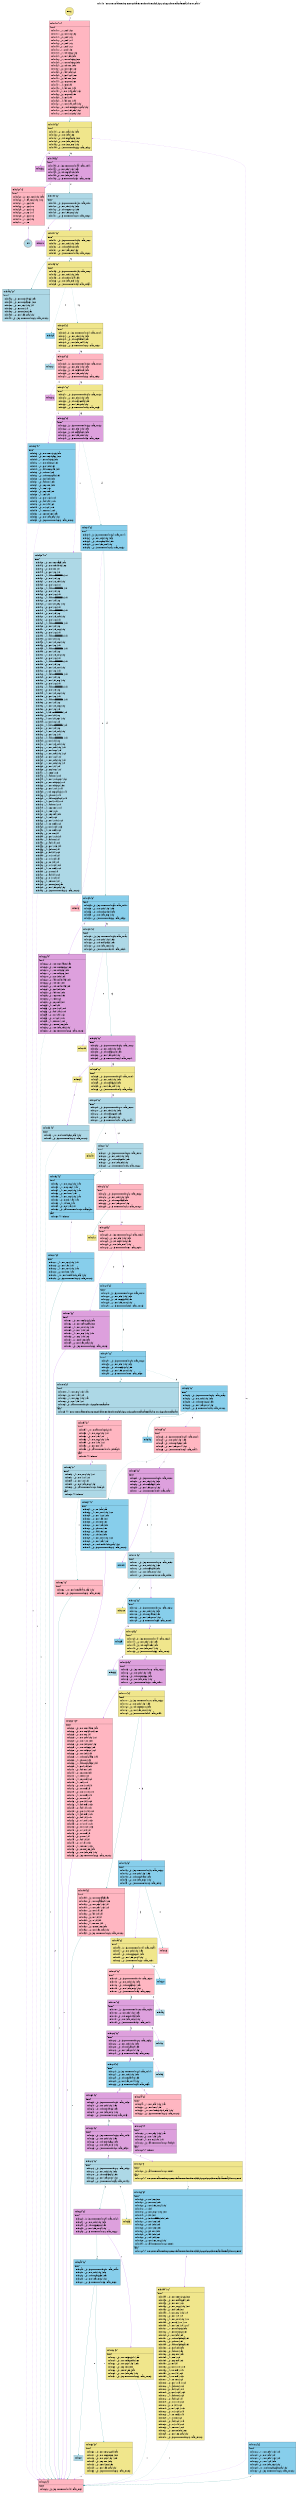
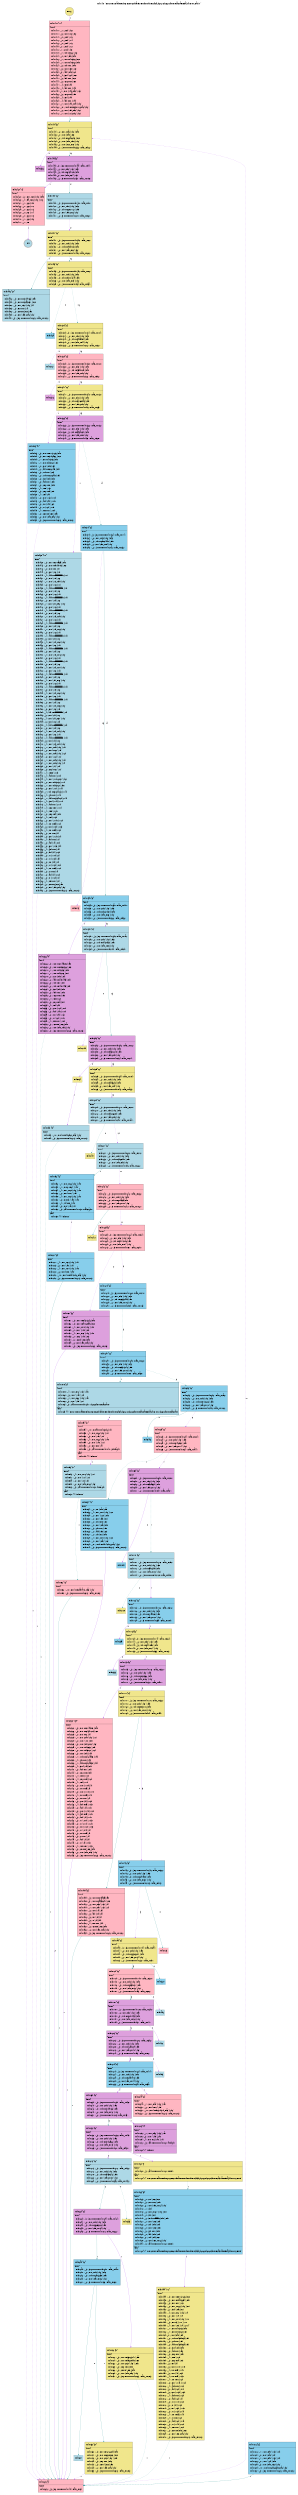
node "0x402270": removed
edge "0x40157f [28]" -> "0x402043": label " 0" -> " 15"
